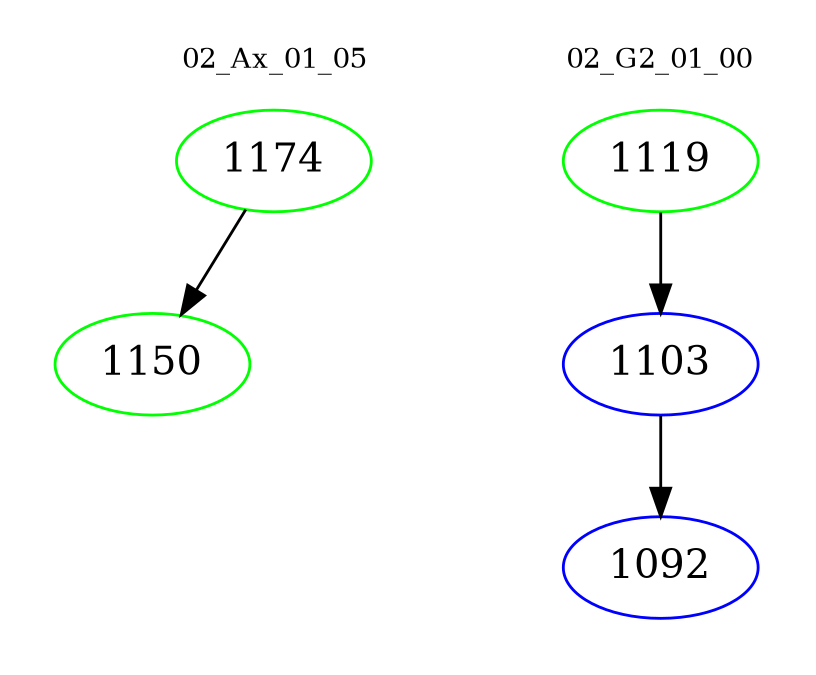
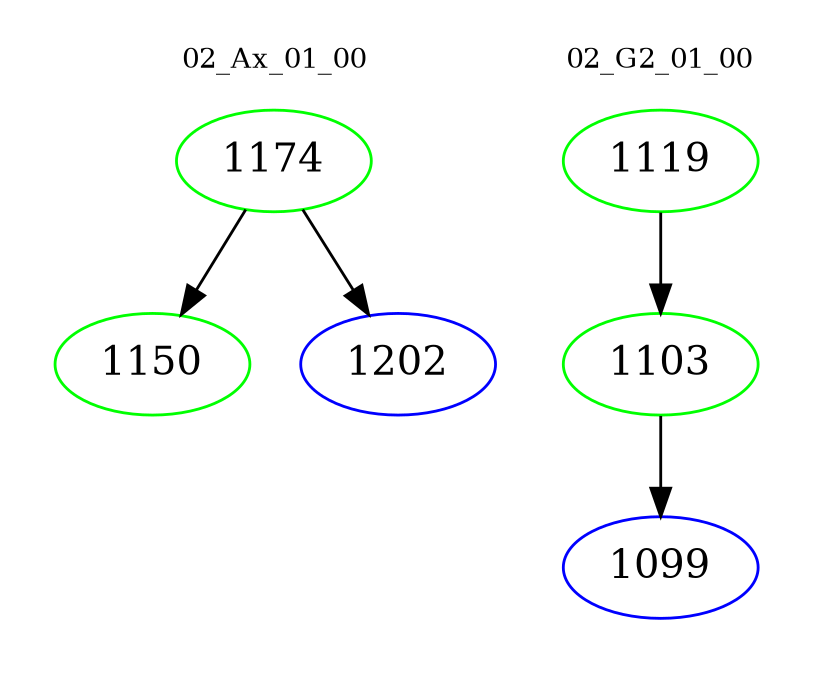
cluster "02_Ax_01_05": label "02_Ax_01_05" -> "02_Ax_01_00"
node "1202": added
node "1103": color blue -> green
node "1092": label "1092" -> "1099"
